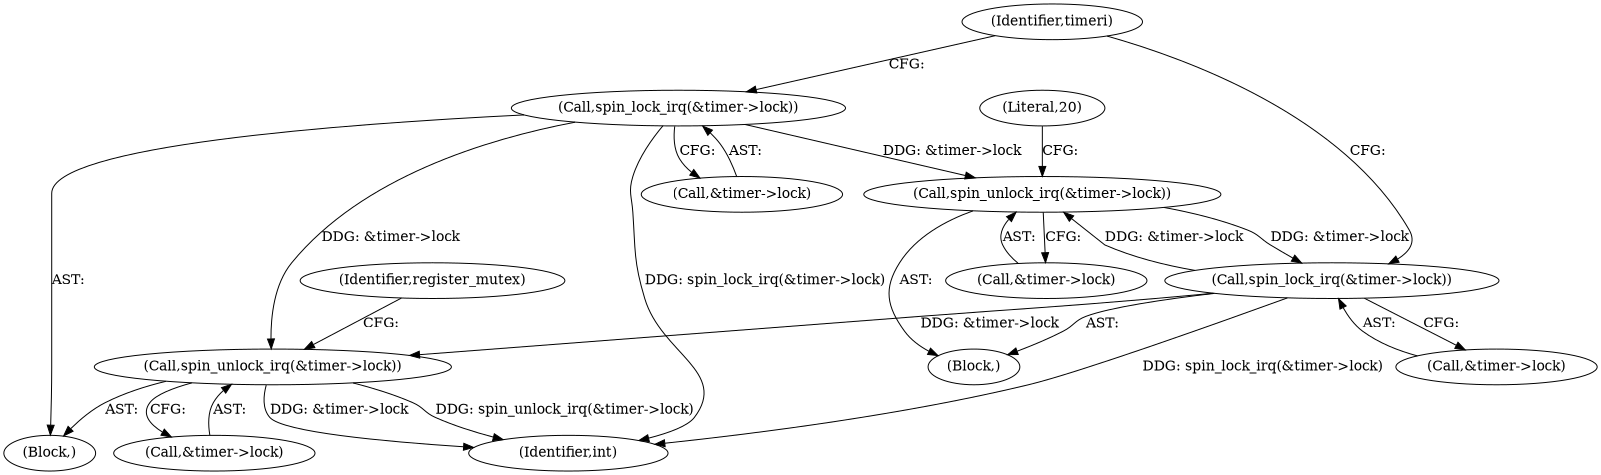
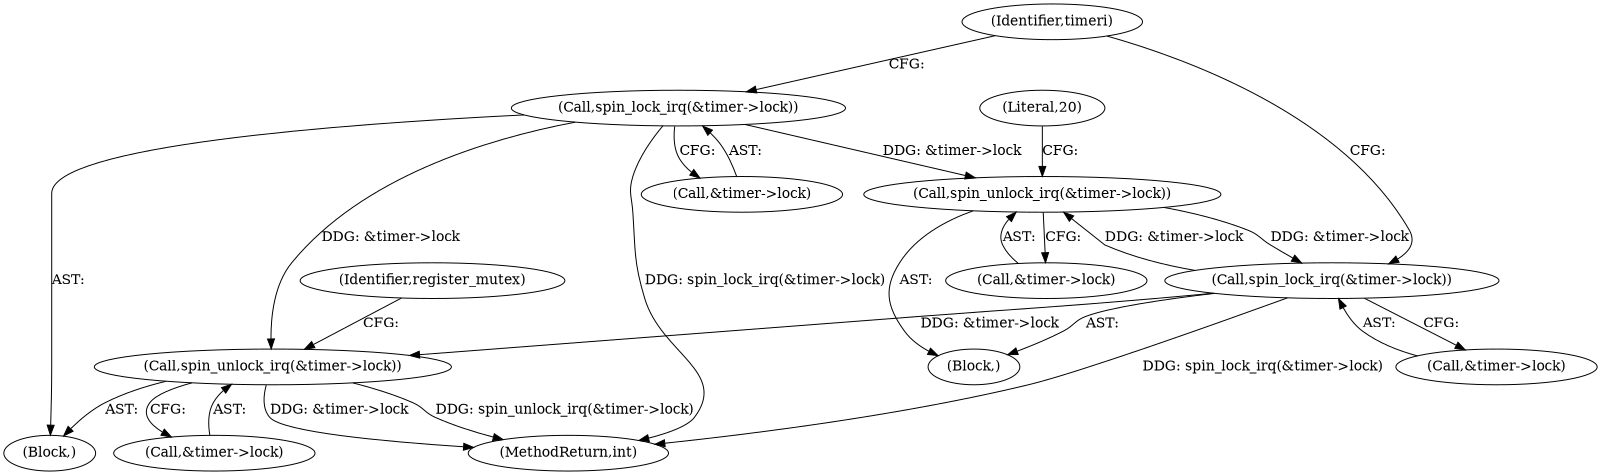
node "(Identifier,int)": label "(Identifier,int)" -> "(MethodReturn,int)"
